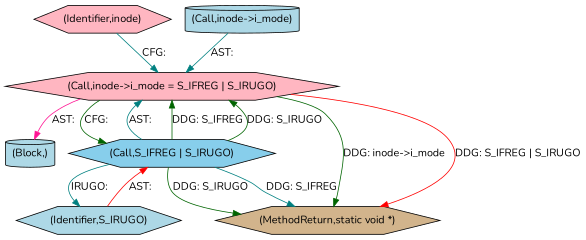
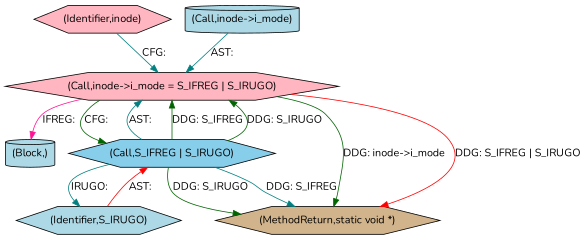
edge "(Call,inode->i_mode = S_IFREG | S_IRUGO)" -> "(Block,)": label "AST: " -> "IFREG: "
